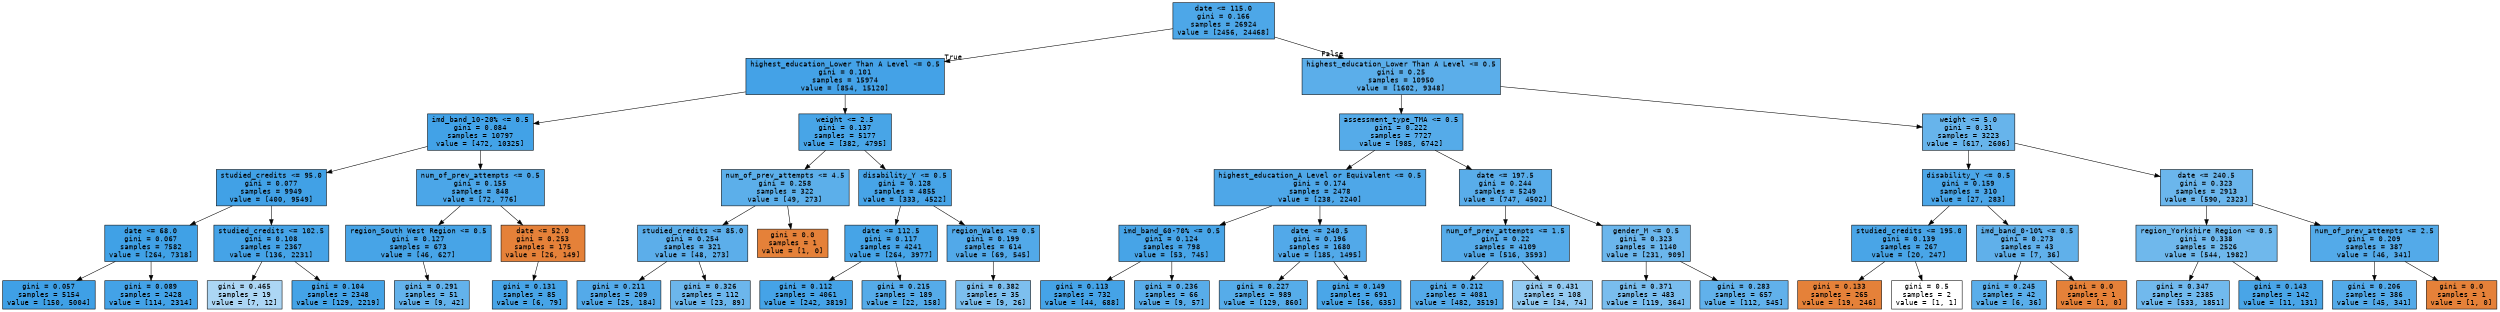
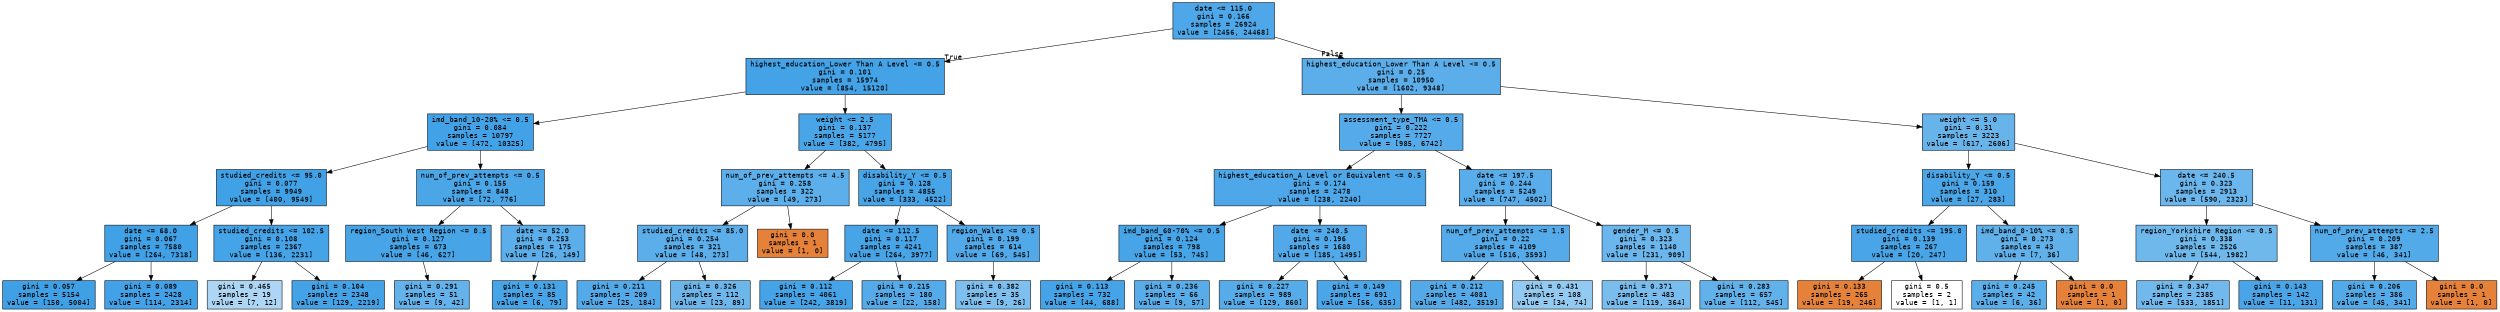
node "date <= 68.0 gini = 0.067 samples = 7582 value = [264, 7318]": label "date <= 68.0 gini = 0.067 samples = 7582 value = [264, 7318]" -> "date <= 68.0 gini = 0.067 samples = 7580 value = [264, 7318]"
node "date <= 52.0 gini = 0.253 samples = 175 value = [26, 149]": fillcolor #e58139ff -> #399de5d3
node "gini = 0.215 samples = 189 value = [22, 158]": label "gini = 0.215 samples = 189 value = [22, 158]" -> "gini = 0.215 samples = 180 value = [22, 158]"
